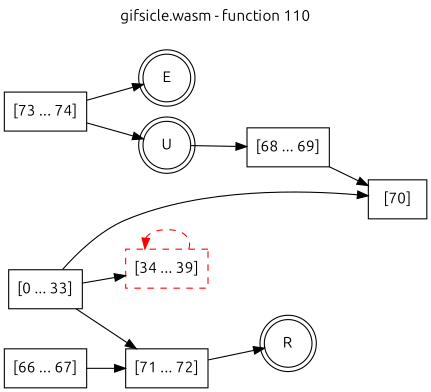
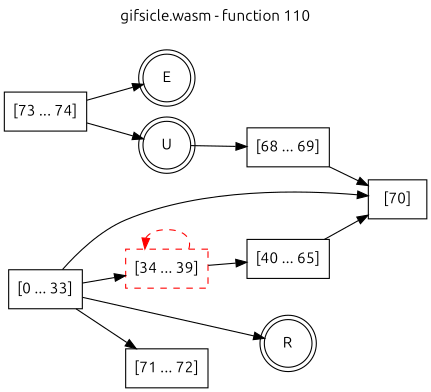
node "[40 ... 65]": added
edge "[71 ... 72]" -> "R": now "[0 ... 33]" -> "R"
node "[66 ... 67]": removed
